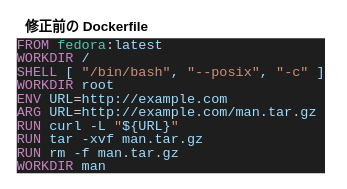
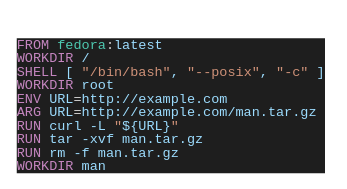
node "修正前の Dockerfile": removed
